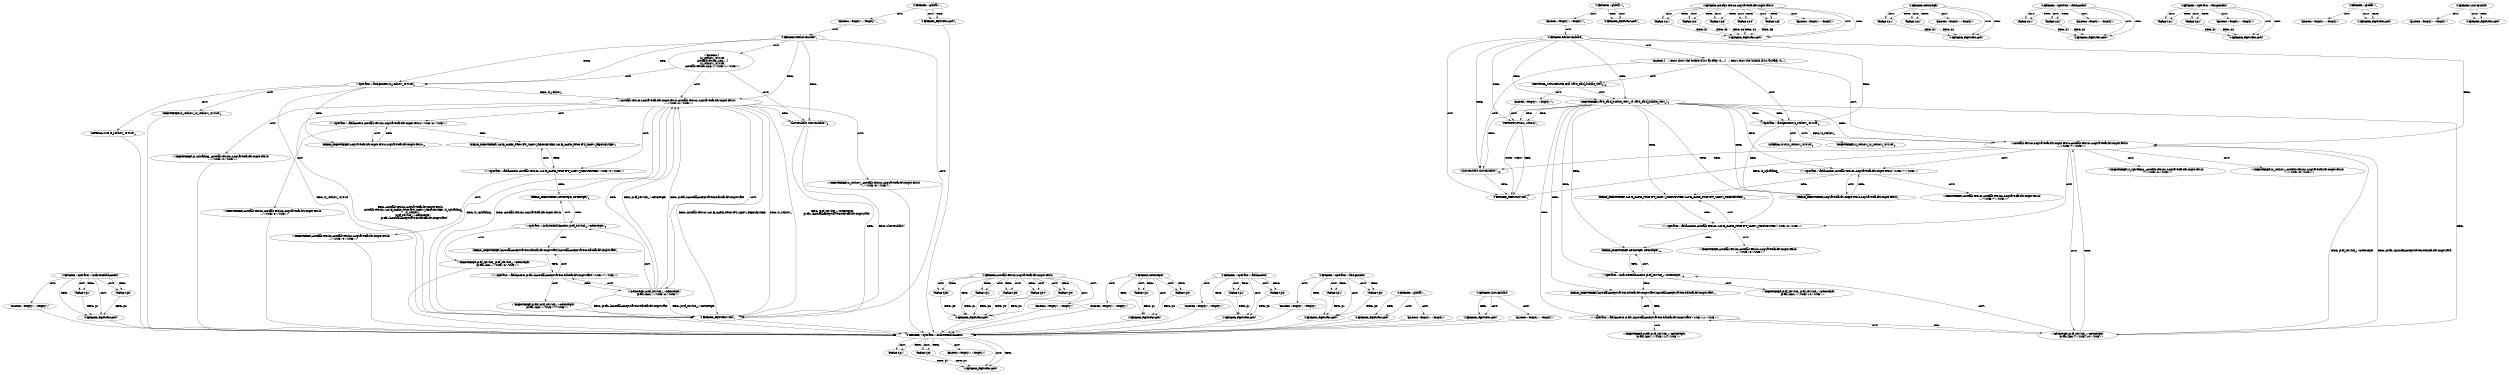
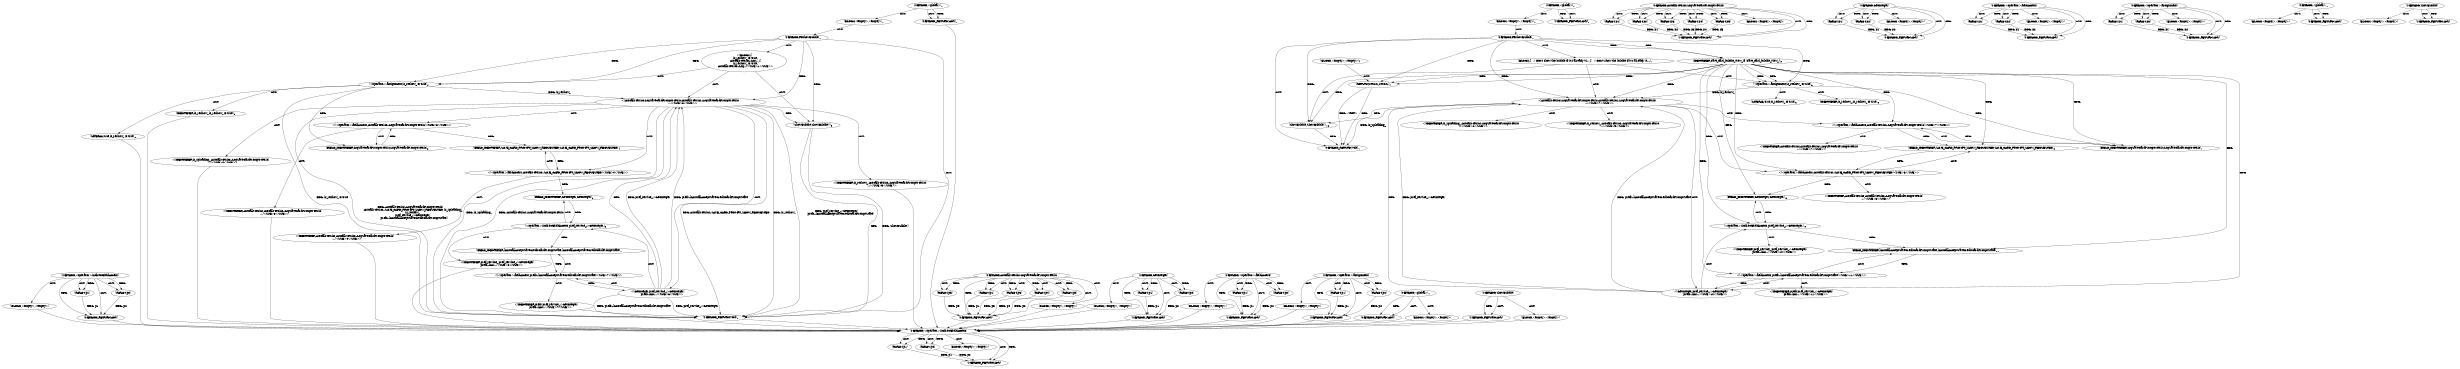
node "(CONTROL_STRUCTURE,IF,if (save_card_bubble_view_))": removed
